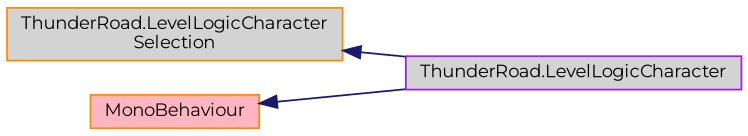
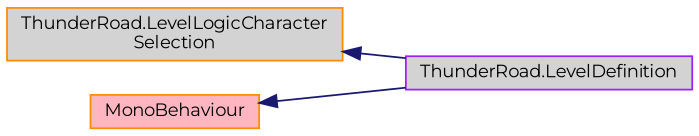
node "ThunderRoad.LevelLogicCharacter": label "ThunderRoad.LevelLogicCharacter" -> "ThunderRoad.LevelDefinition"
